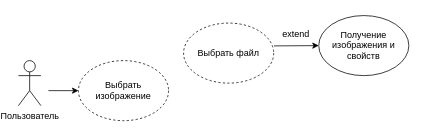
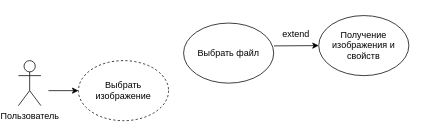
node "Выбрать файл": style dashed -> solid
